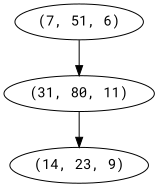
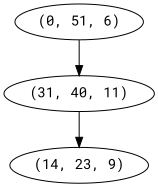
node "(7, 51, 6)": label "(7, 51, 6)" -> "(0, 51, 6)"
node "(31, 80, 11)": label "(31, 80, 11)" -> "(31, 40, 11)"
